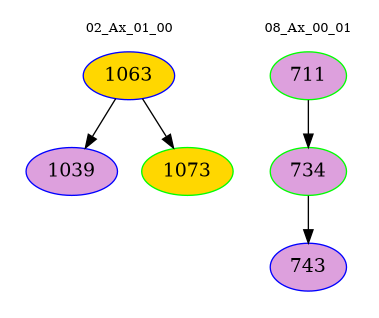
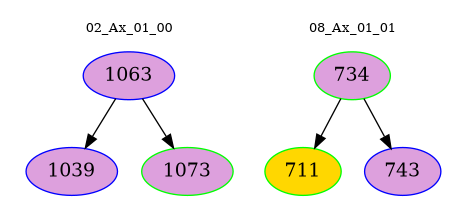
cluster "08_Ax_00_01": label "08_Ax_00_01" -> "08_Ax_01_01"
node "1063": fillcolor gold -> plum
node "711": fillcolor plum -> gold
edge "711" -> "734": reversed
node "1073": fillcolor gold -> plum
